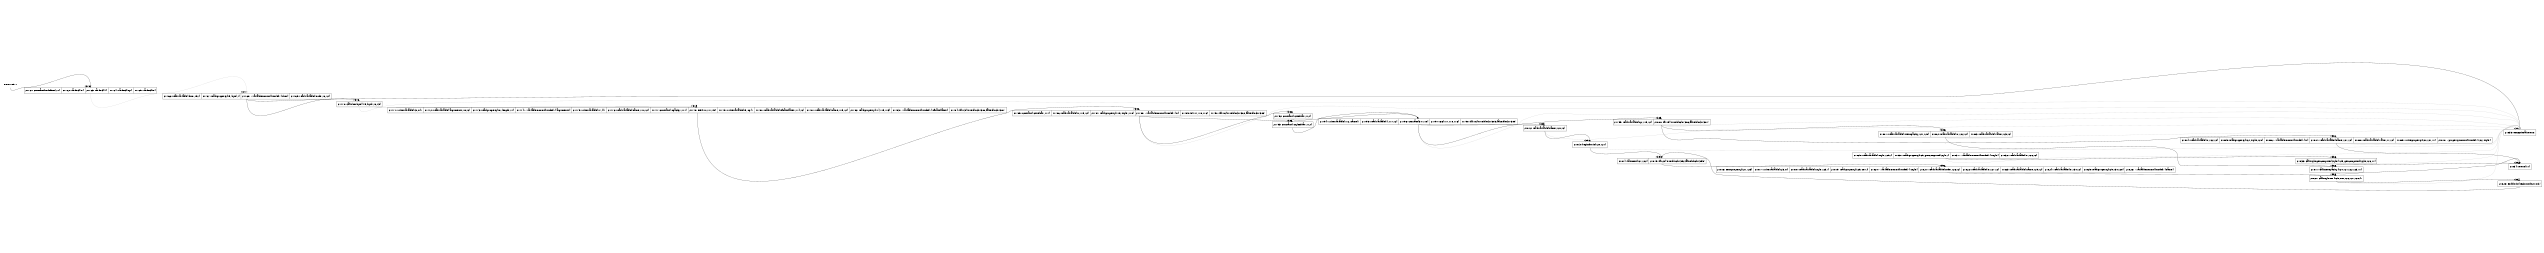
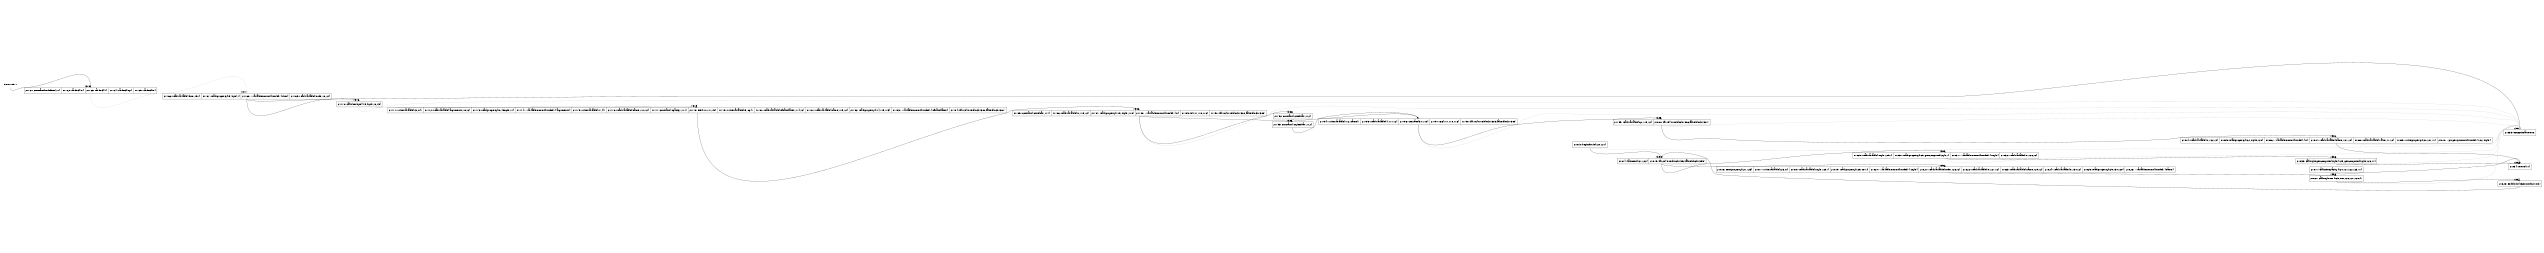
node "21812: read-variable['name',v20,v2]": removed
node "21801: read-variable['_setOpacity',v21,v20]": removed
edge "21814: has-next[v21,v22]" -> "21829: read-variable['style',v25,-]": added
